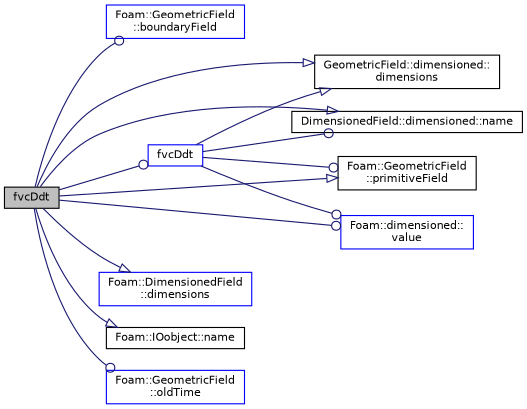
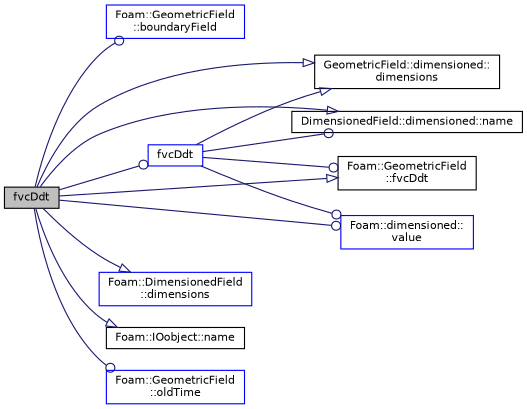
node "Foam::GeometricField ::primitiveField": label "Foam::GeometricField ::primitiveField" -> "Foam::GeometricField ::fvcDdt"
